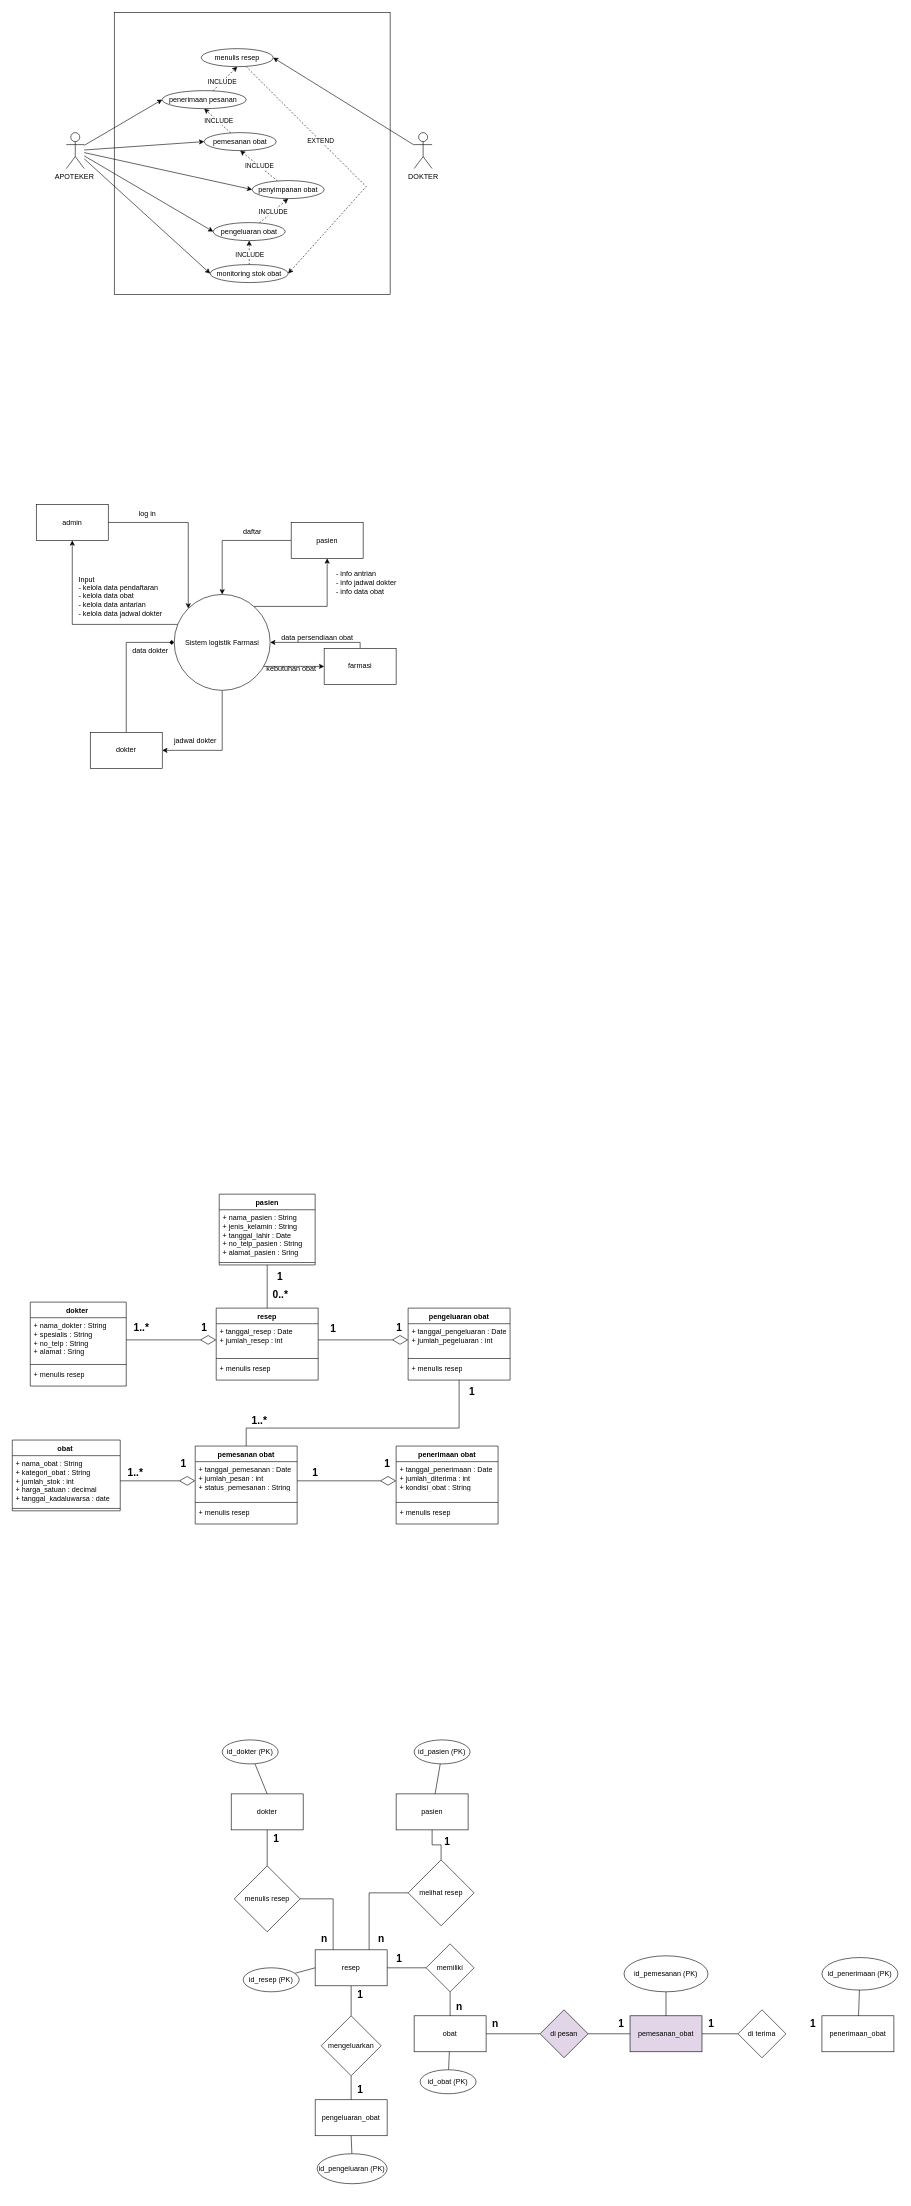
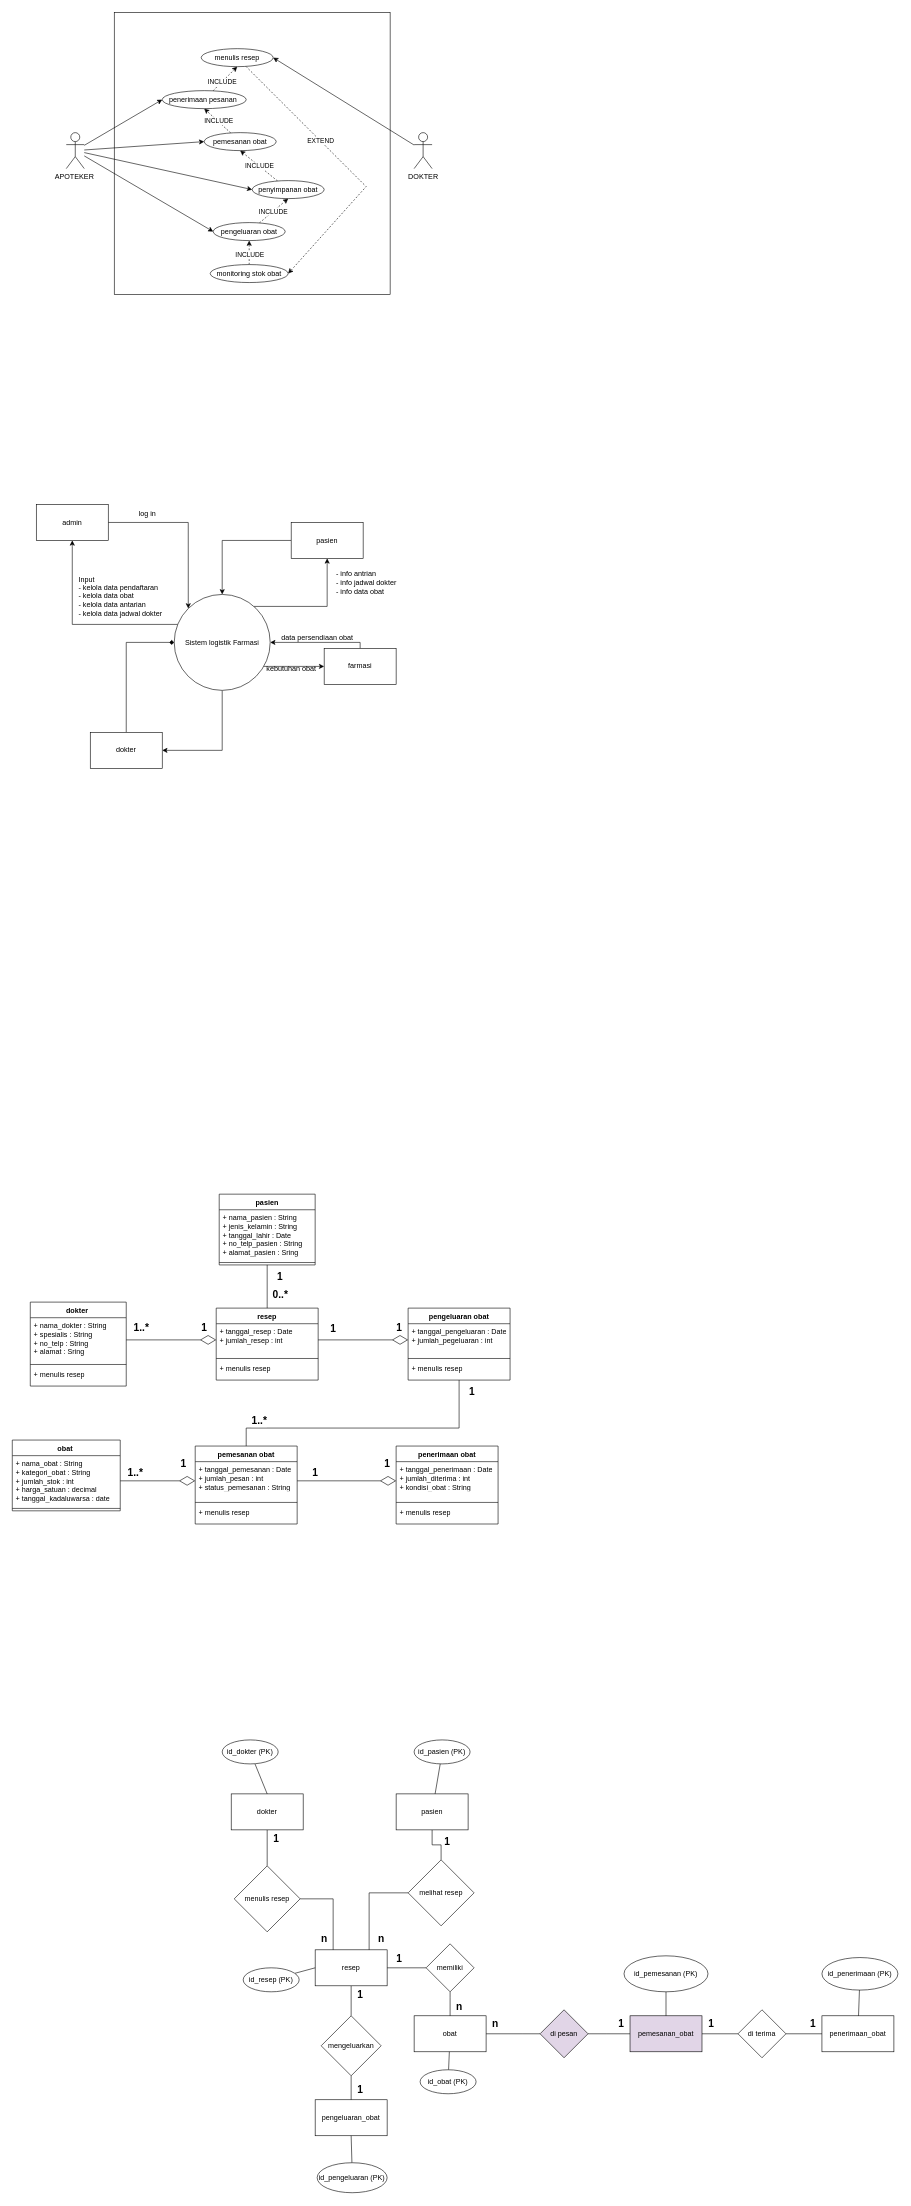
edge "APOTEKER" -> "monitoring stok obat": removed
node "daftar": removed
node "data dokter": removed
node "jadwal dokter": removed
edge "di terima" -- "penerimaan_obat": added
node "id_pengeluaran (PK)": moved (352, 2169) -> (352, 2178)
